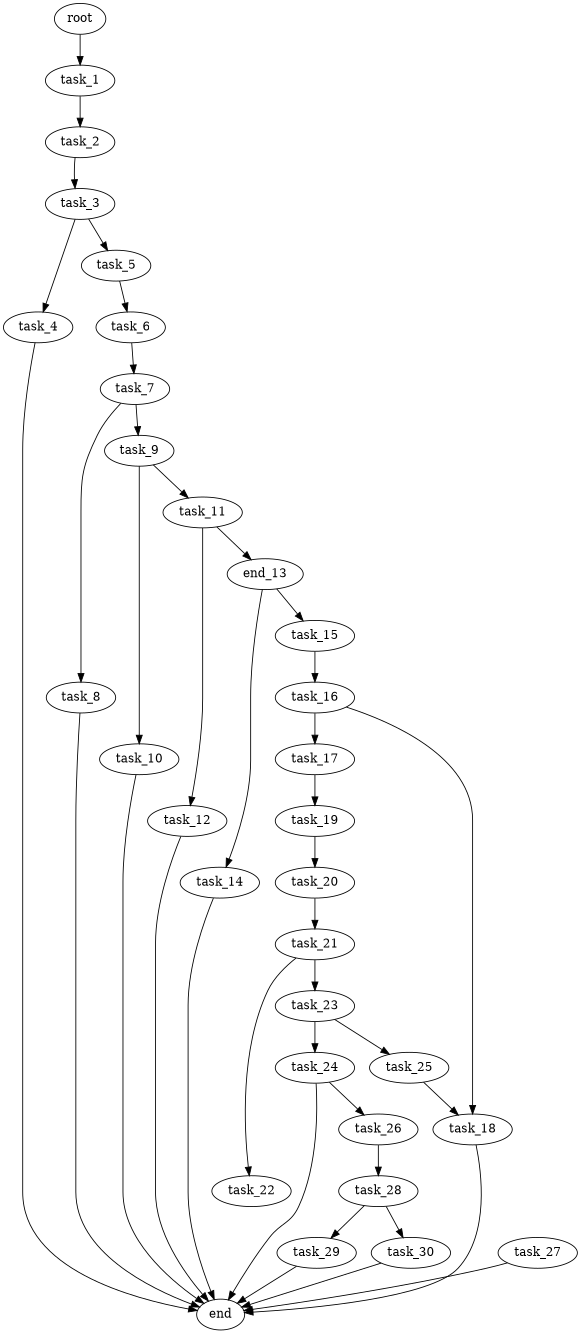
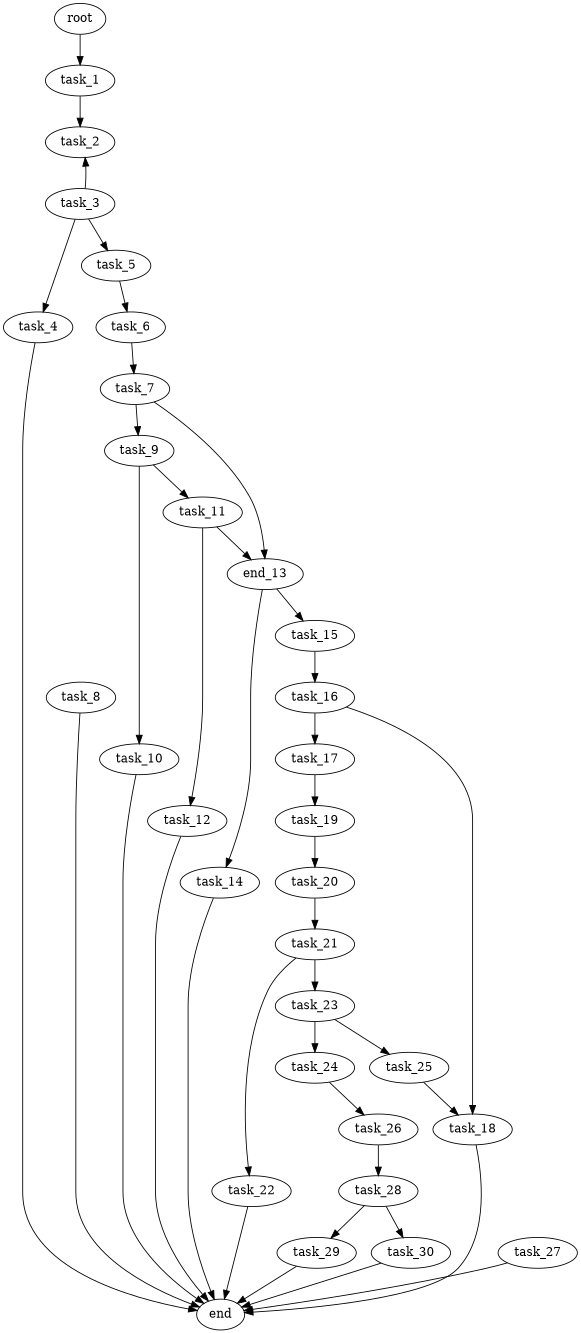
edge "task_2" -> "task_3": reversed
edge "task_7" -> "task_8": now "task_7" -> "end_13"
edge "task_24" -> "end": now "task_22" -> "end"
